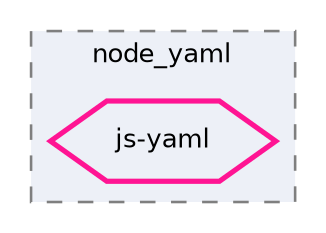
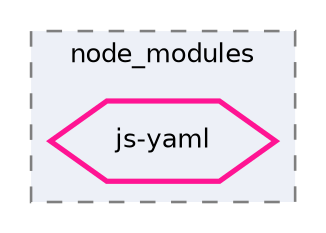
cluster "node_yaml": label "node_yaml" -> "node_modules"
